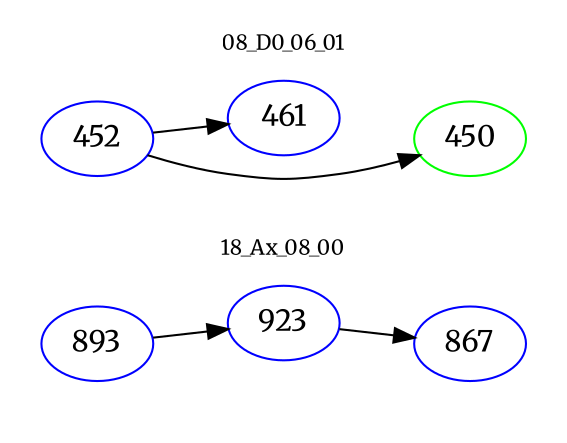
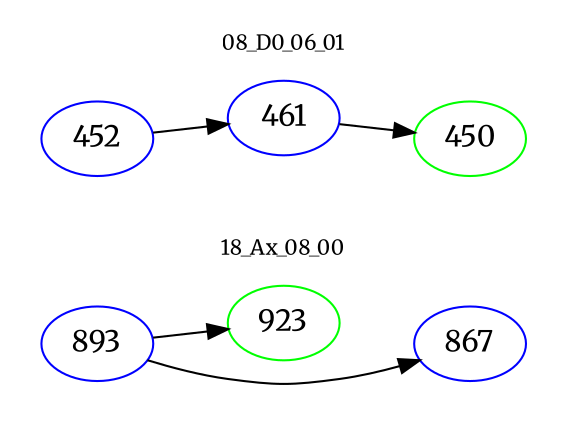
edge "452" -> "450": now "461" -> "450"
node "923": color blue -> green
edge "923" -> "867": now "893" -> "867"
